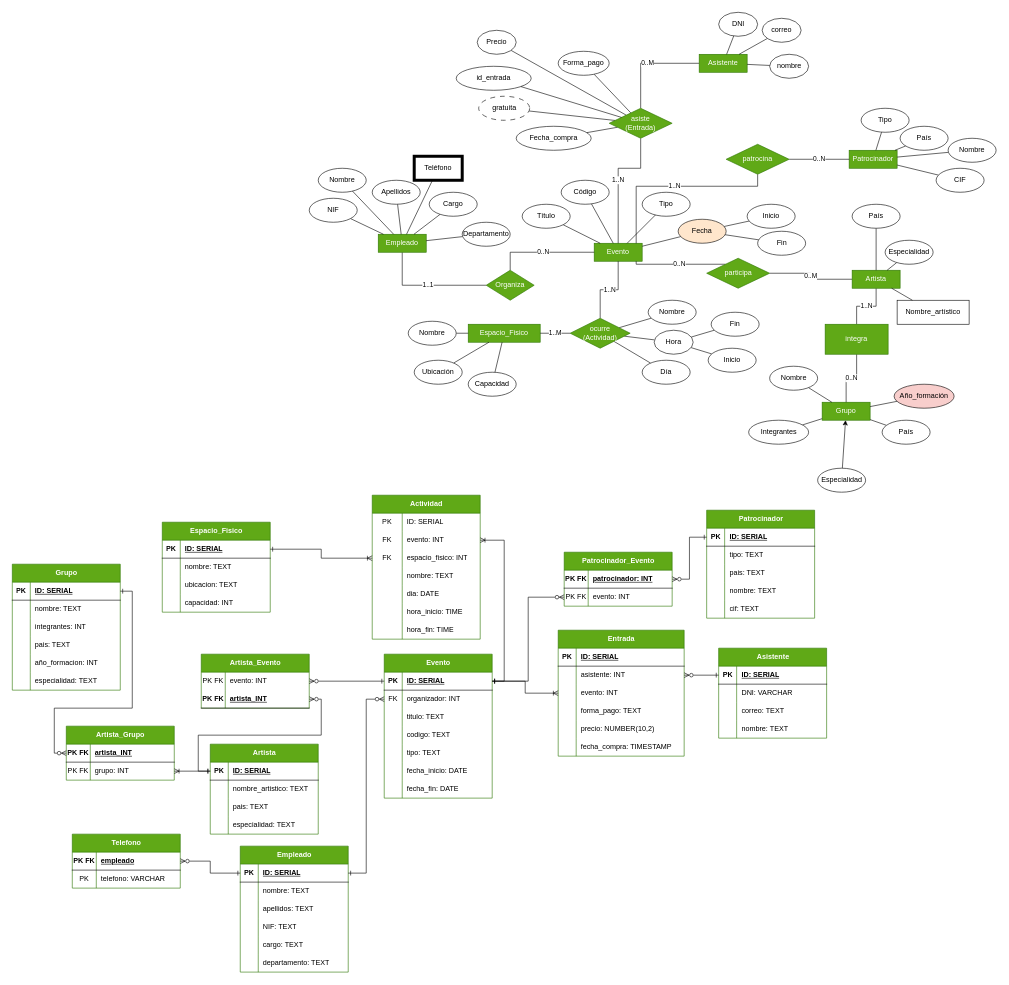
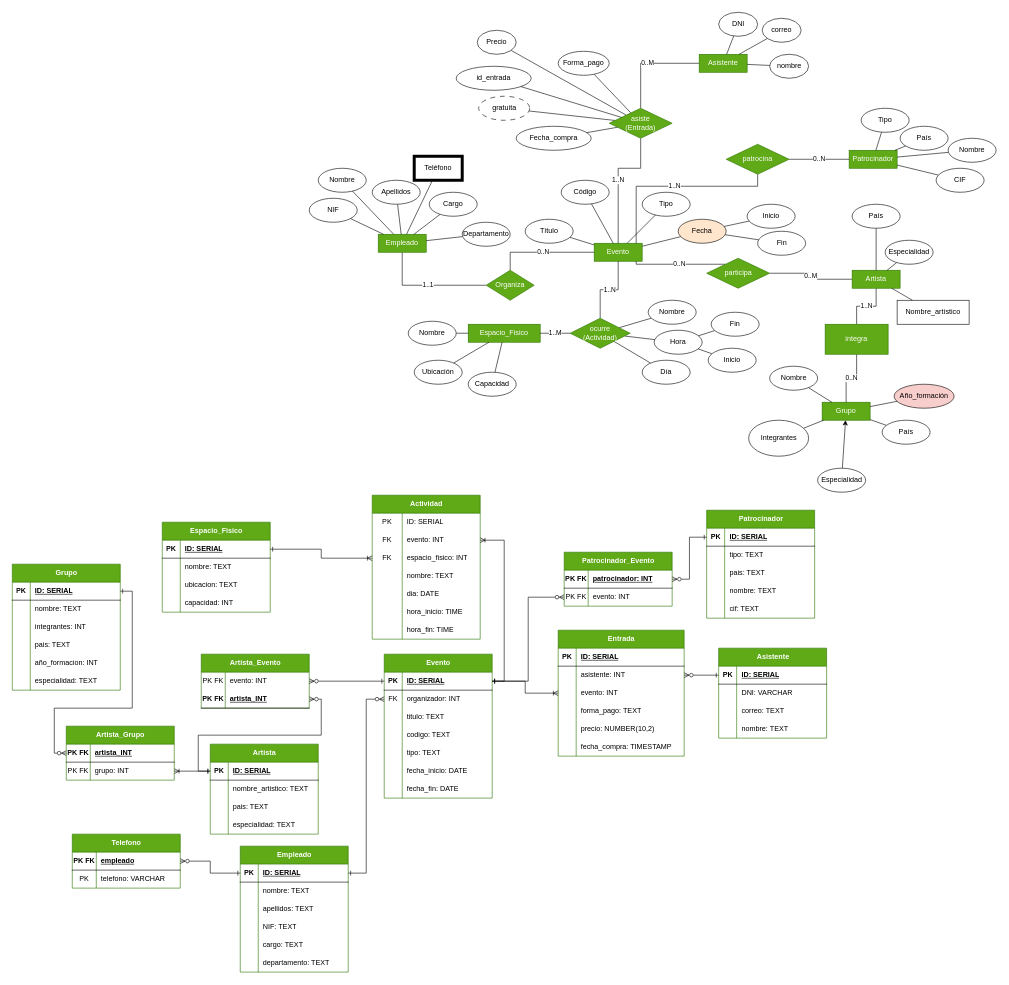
node "Título": moved (546, 216) -> (549, 231)
node "Hora": size 39x24 -> 48x24
node "Integrantes": size 60x24 -> 60x36
